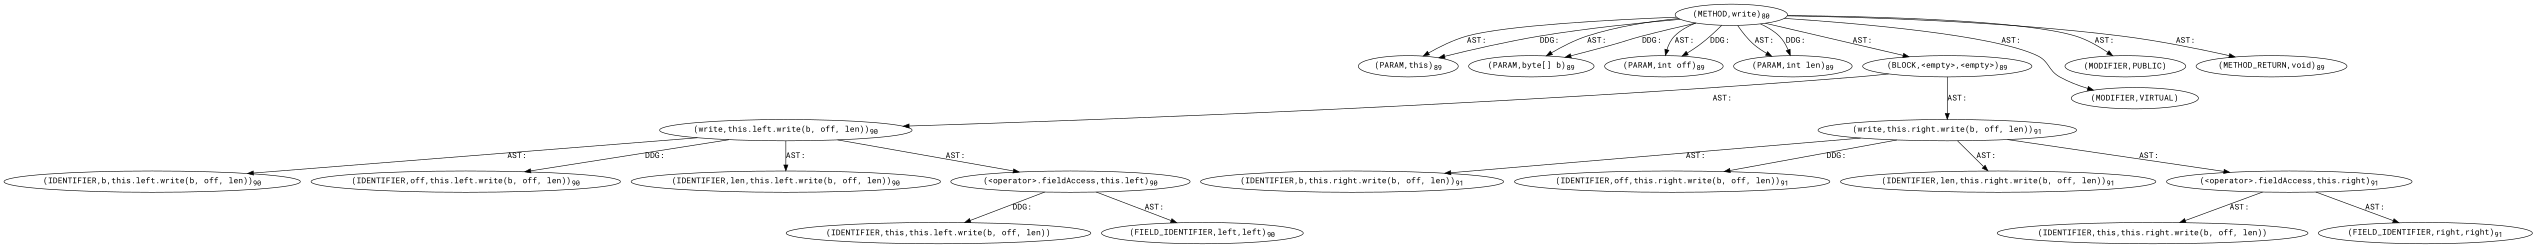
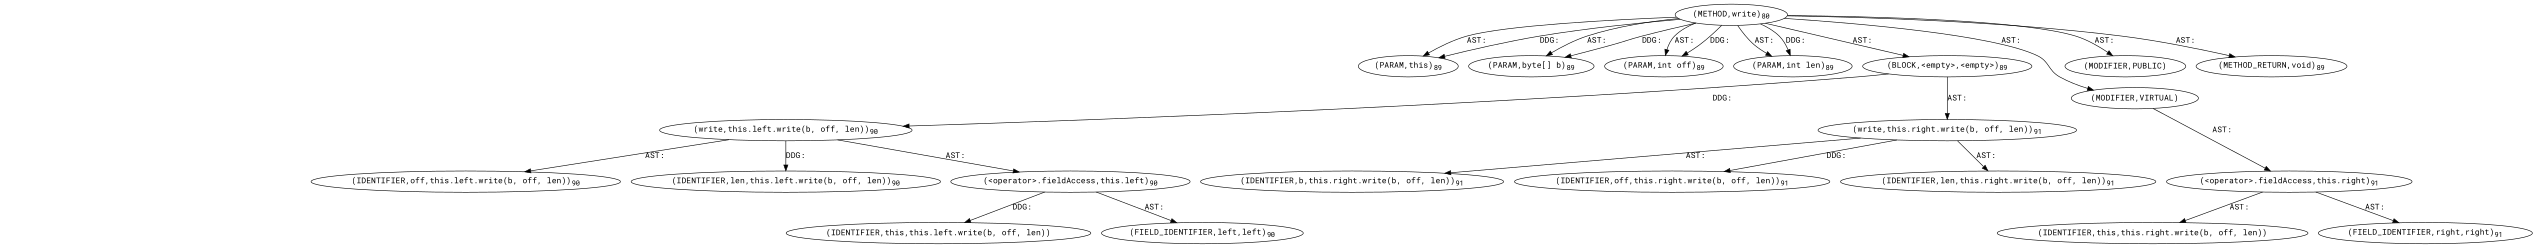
edge "(BLOCK,<empty>,<empty>)" -> "(write,this.left.write(b, off, len))": label "AST: " -> "DDG: "
edge "(write,this.left.write(b, off, len))" -> "(IDENTIFIER,off,this.left.write(b, off, len))": label "DDG: " -> "AST: "
edge "(write,this.left.write(b, off, len))" -> "(IDENTIFIER,len,this.left.write(b, off, len))": label "AST: " -> "DDG: "
edge "(write,this.right.write(b, off, len))" -> "(<operator>.fieldAccess,this.right)": now "(MODIFIER,VIRTUAL)" -> "(<operator>.fieldAccess,this.right)"
node "(IDENTIFIER,b,this.left.write(b, off, len))": removed
